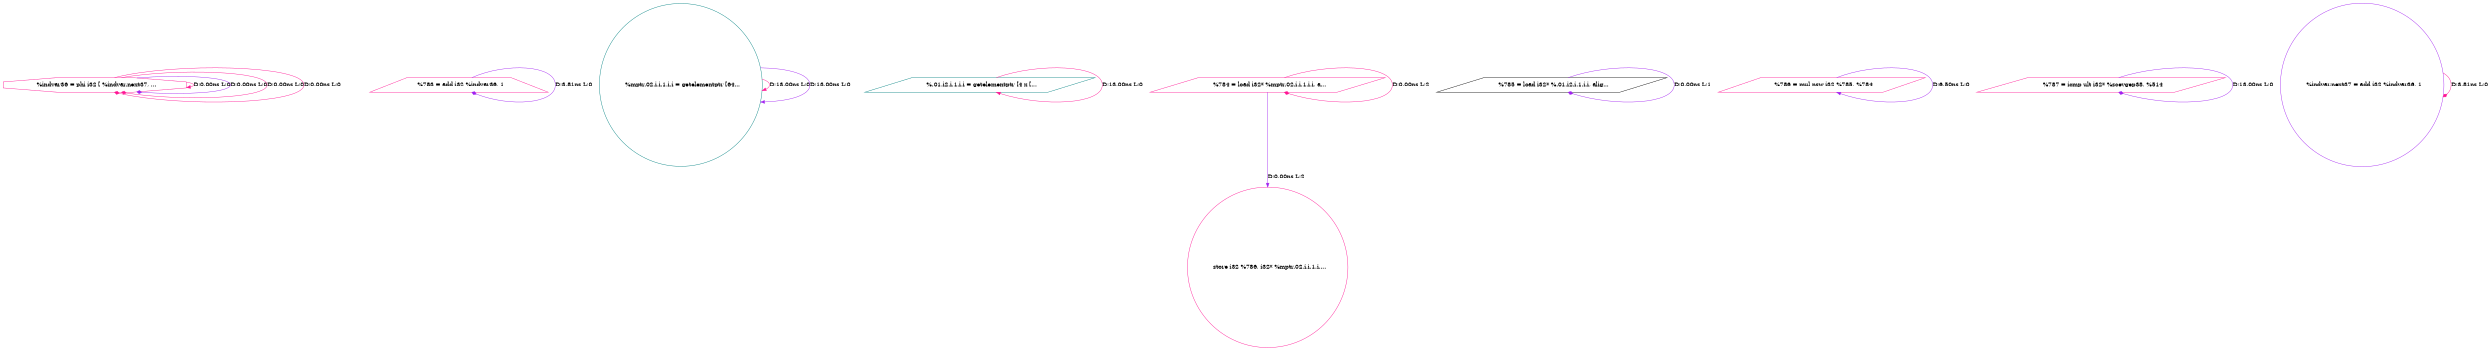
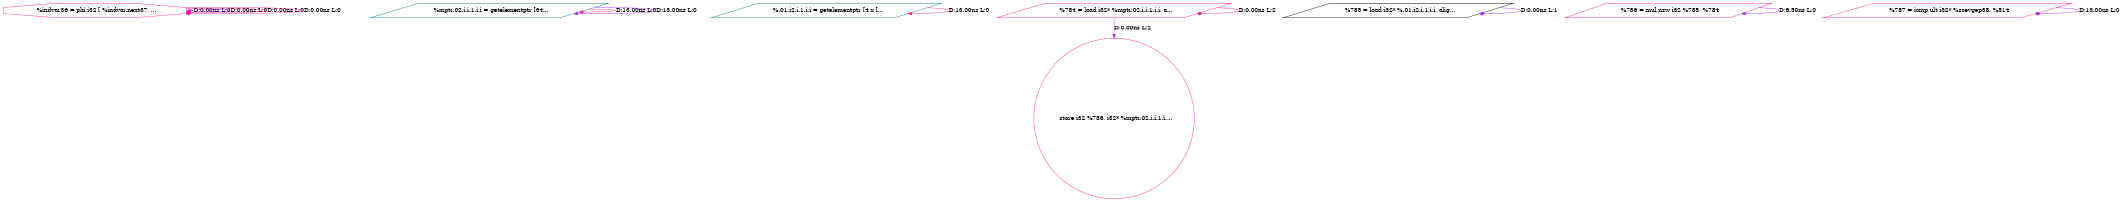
node "%783 = add i32 %indvar36, 1": removed
node "%mptr.02.i.i.1.i.i = getelementptr [64...": shape circle -> parallelogram
node "%indvar.next37 = add i32 %indvar36, 1": removed
